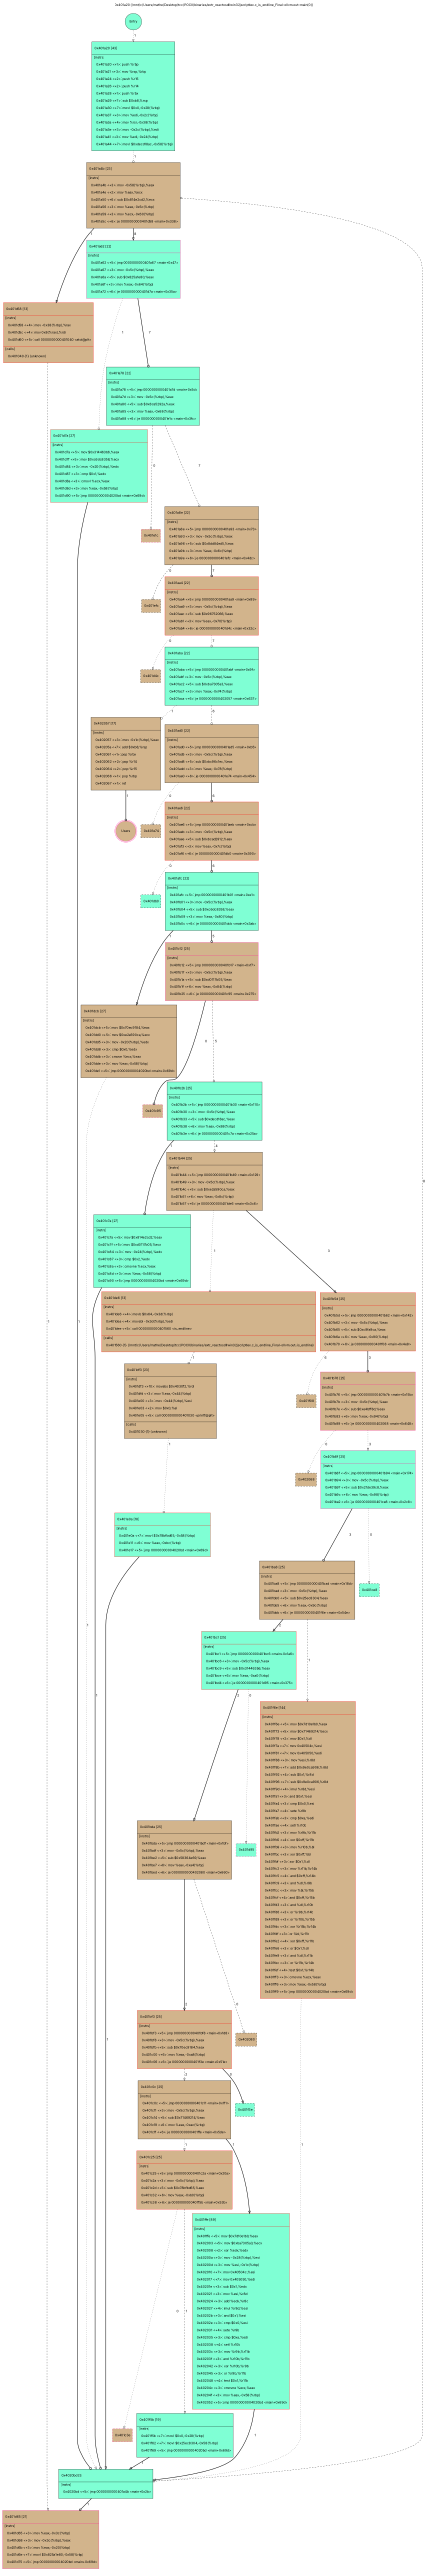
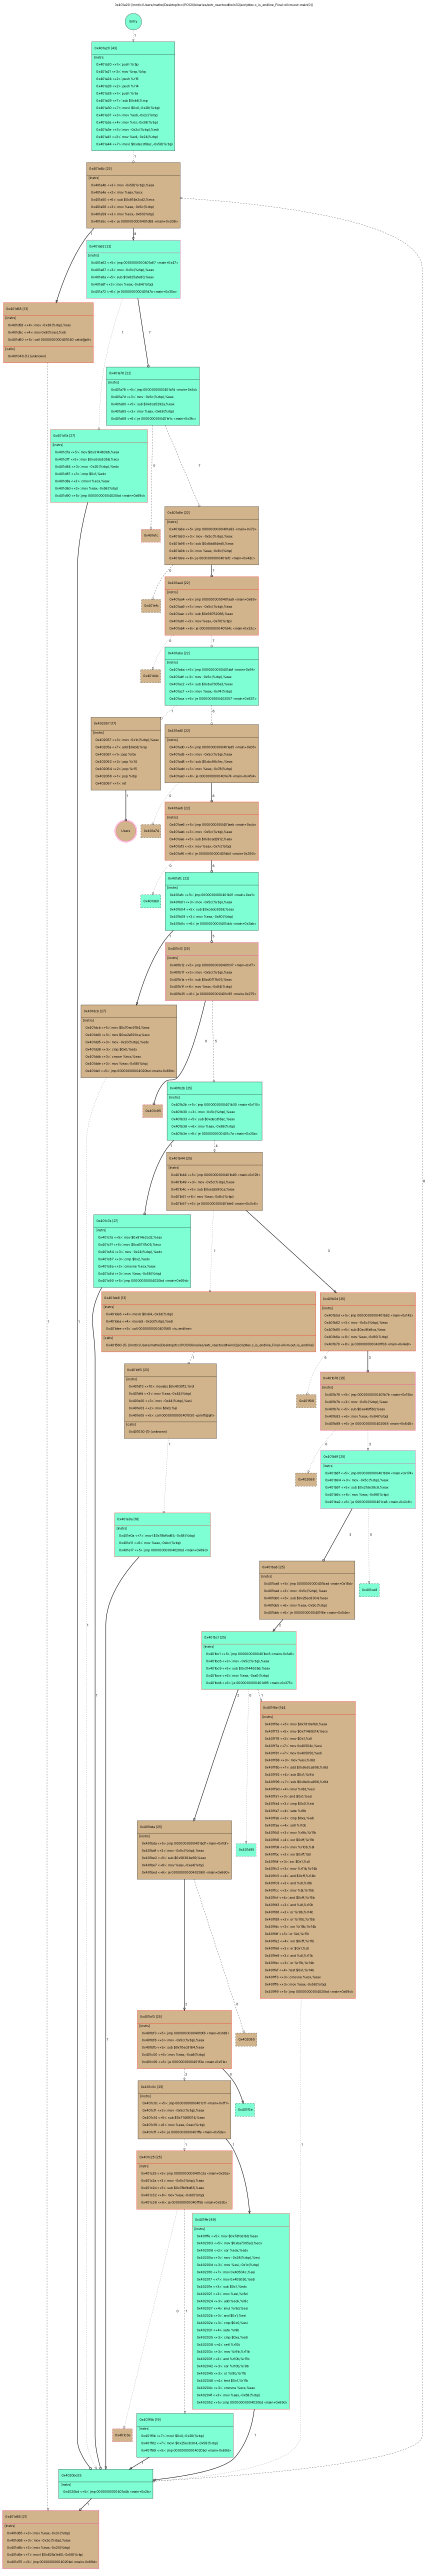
edge "0x401ba8 [25]" -> "0x401f6e [144]": now "0x401bc1 [25]" -> "0x401f6e [144]"
